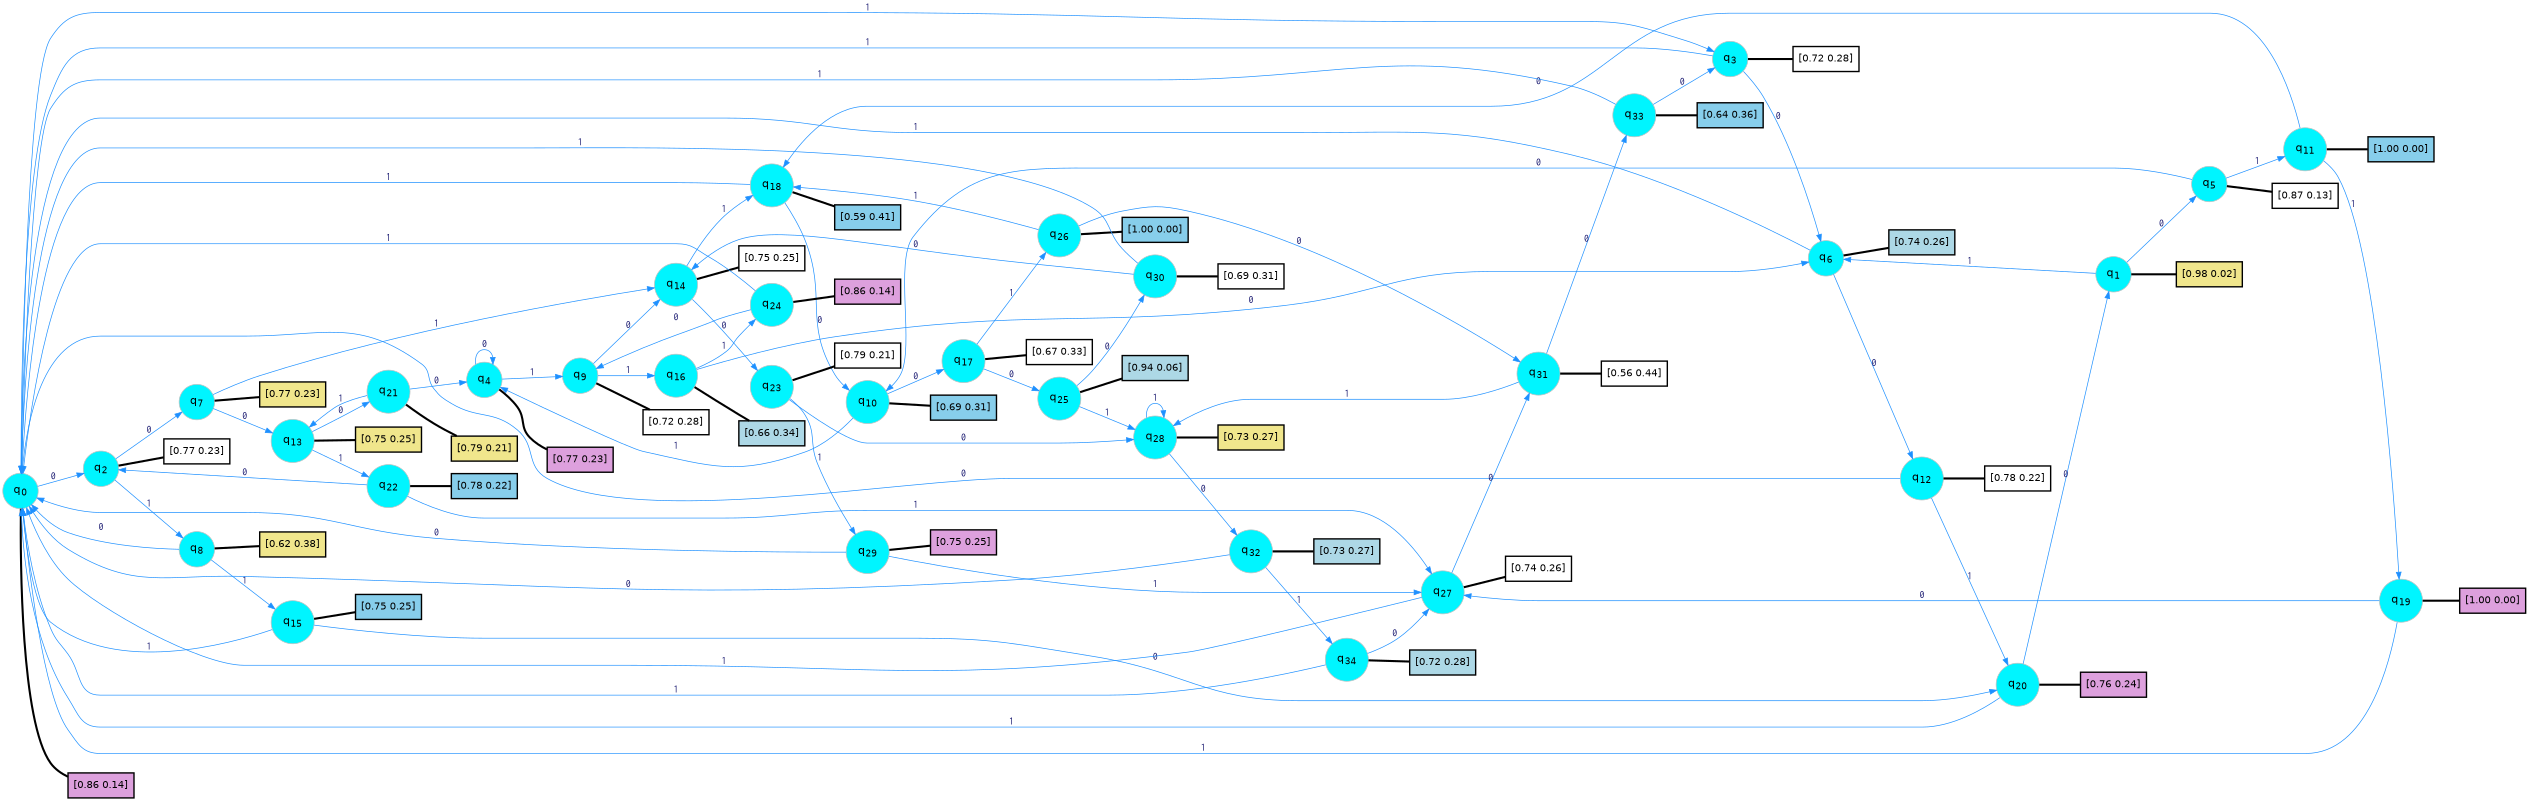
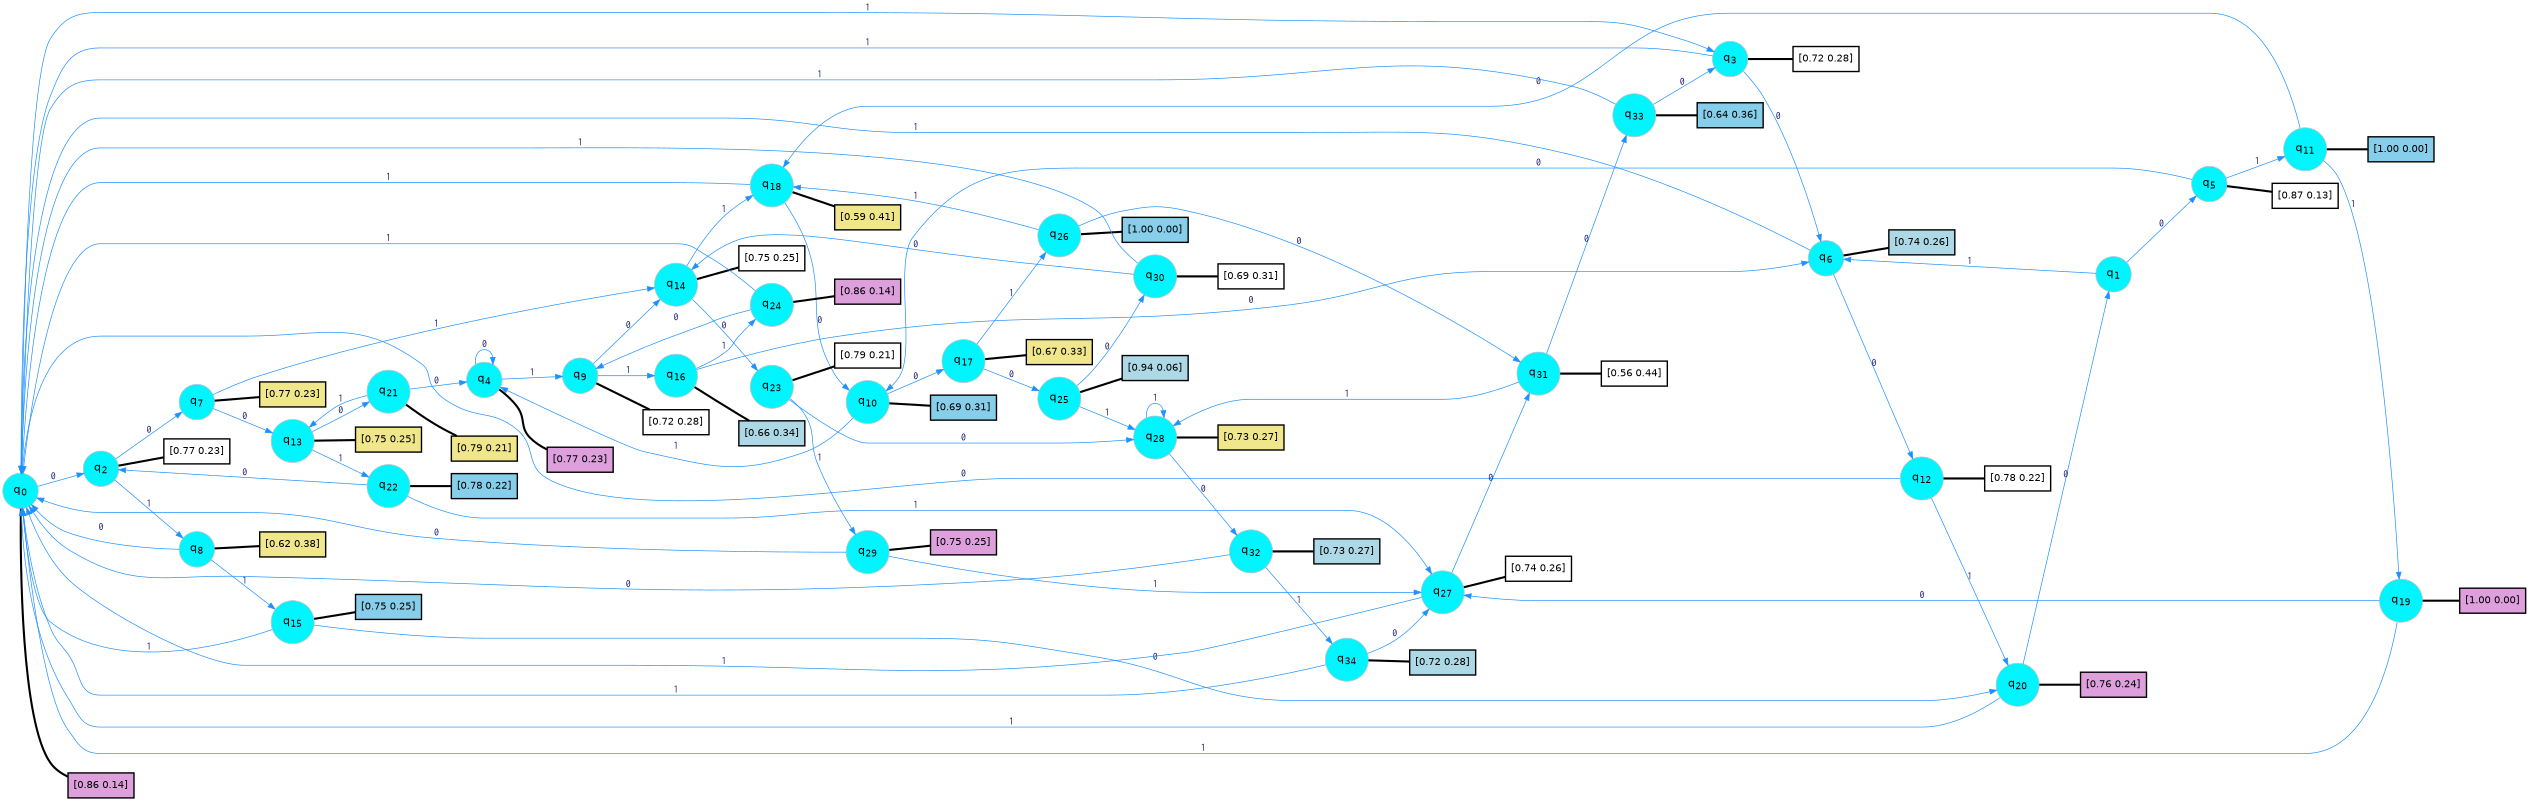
node "[0.59 0.41]": fillcolor skyblue -> khaki
node "[0.98 0.02]": removed
node "[0.67 0.33]": fillcolor white -> khaki
